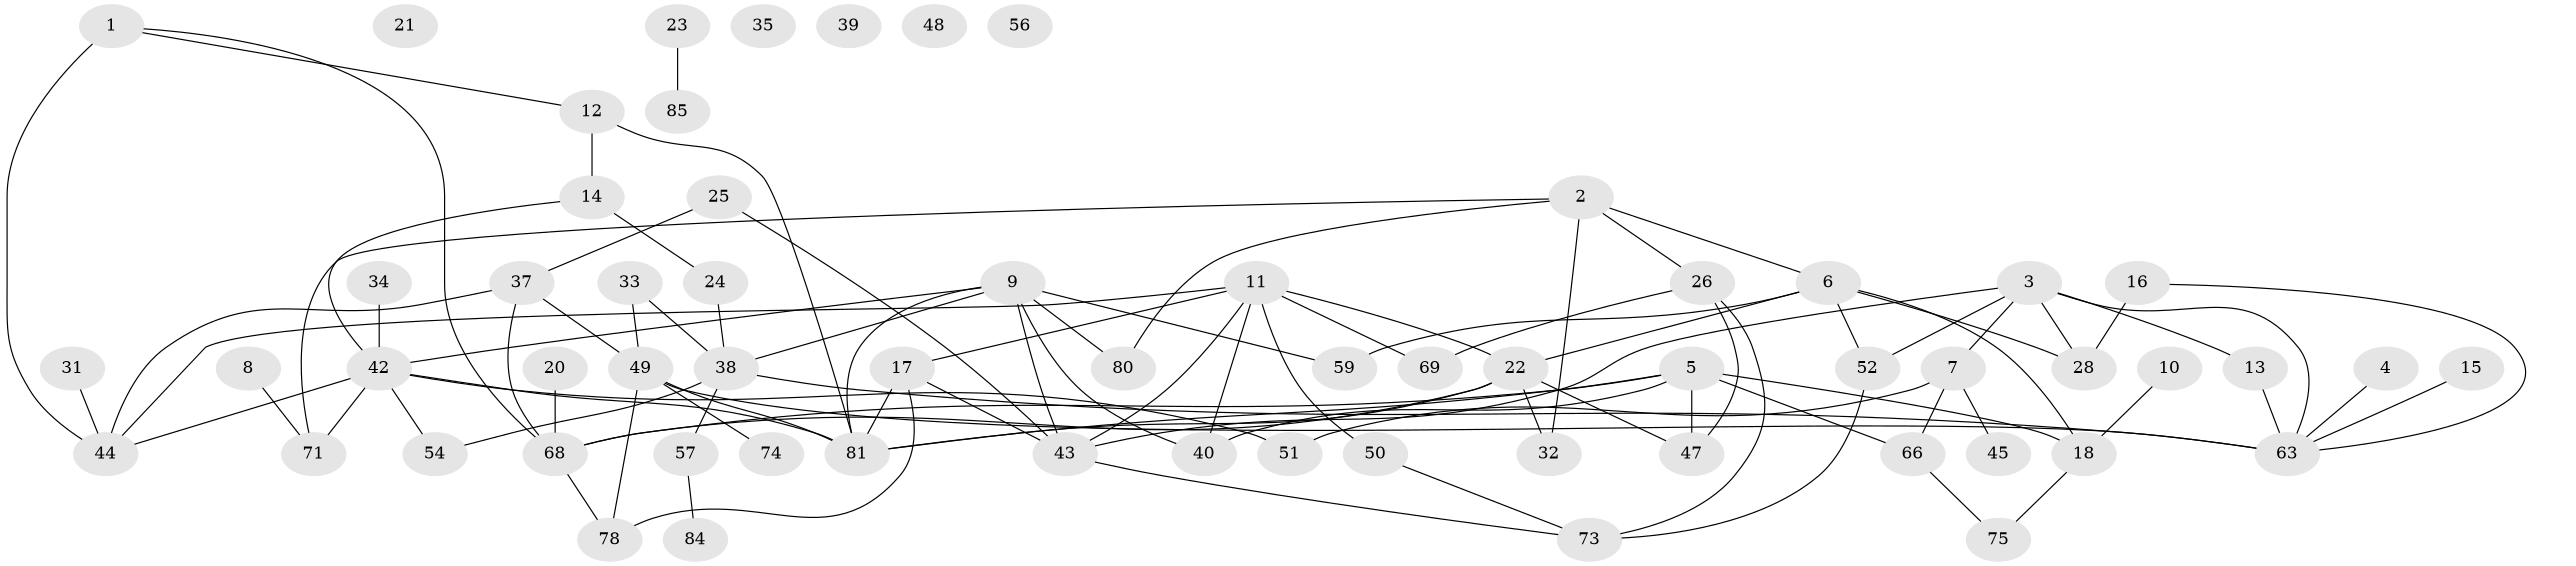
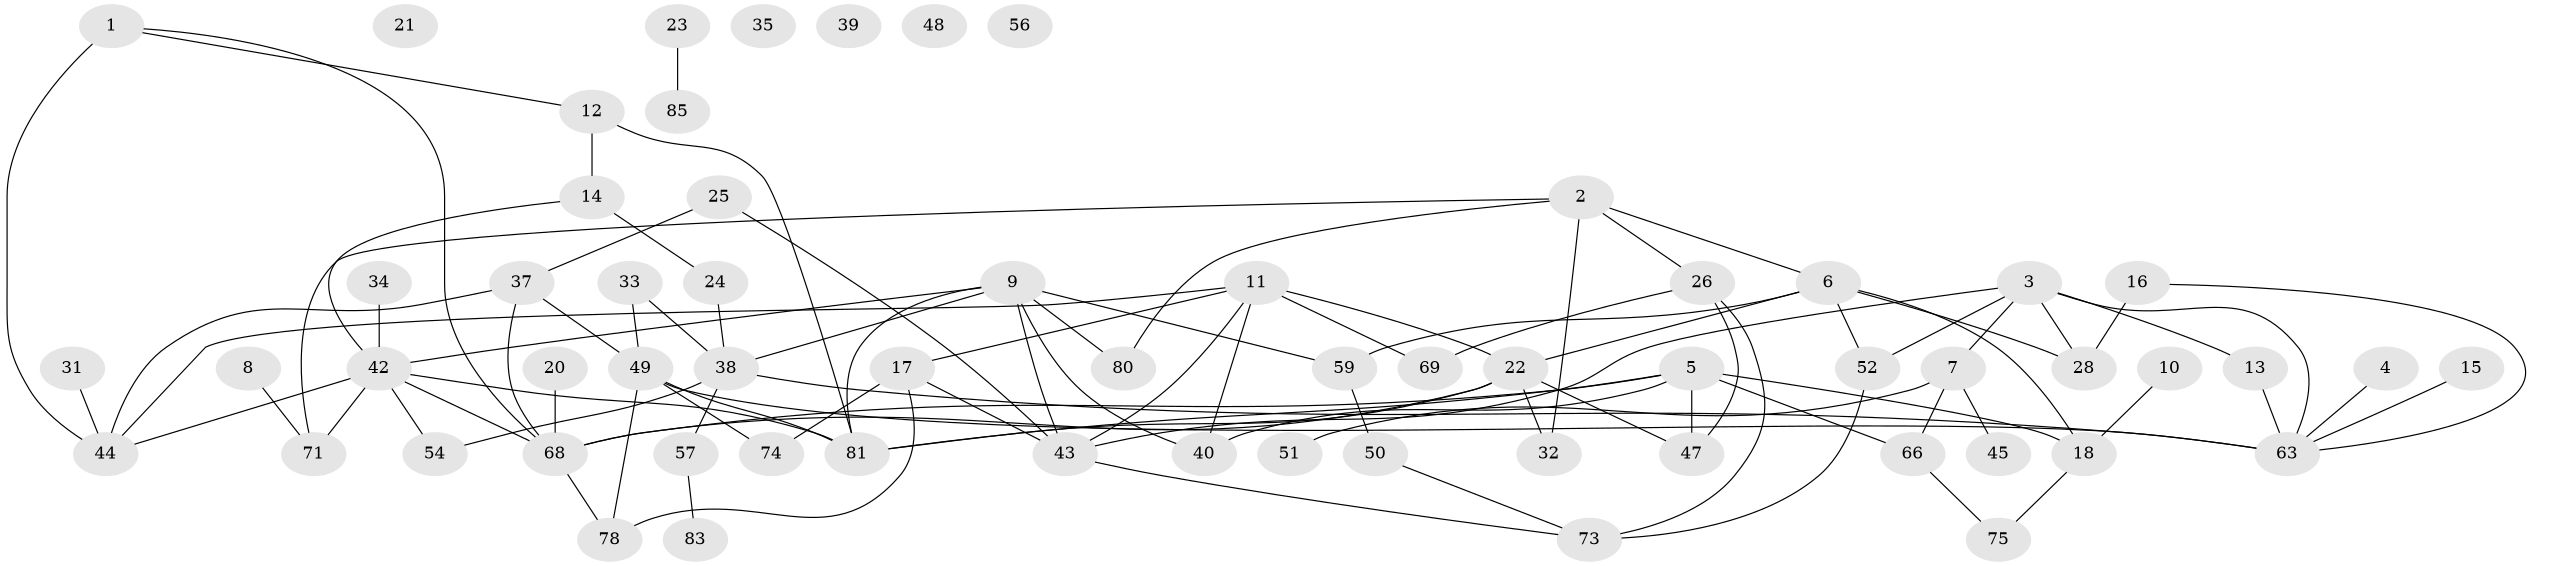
edge "11" -- "50": now "59" -- "50"
edge "42" -- "51": now "42" -- "68"
edge "17" -- "81": now "17" -- "74"
node "84": label "84" -> "83"
